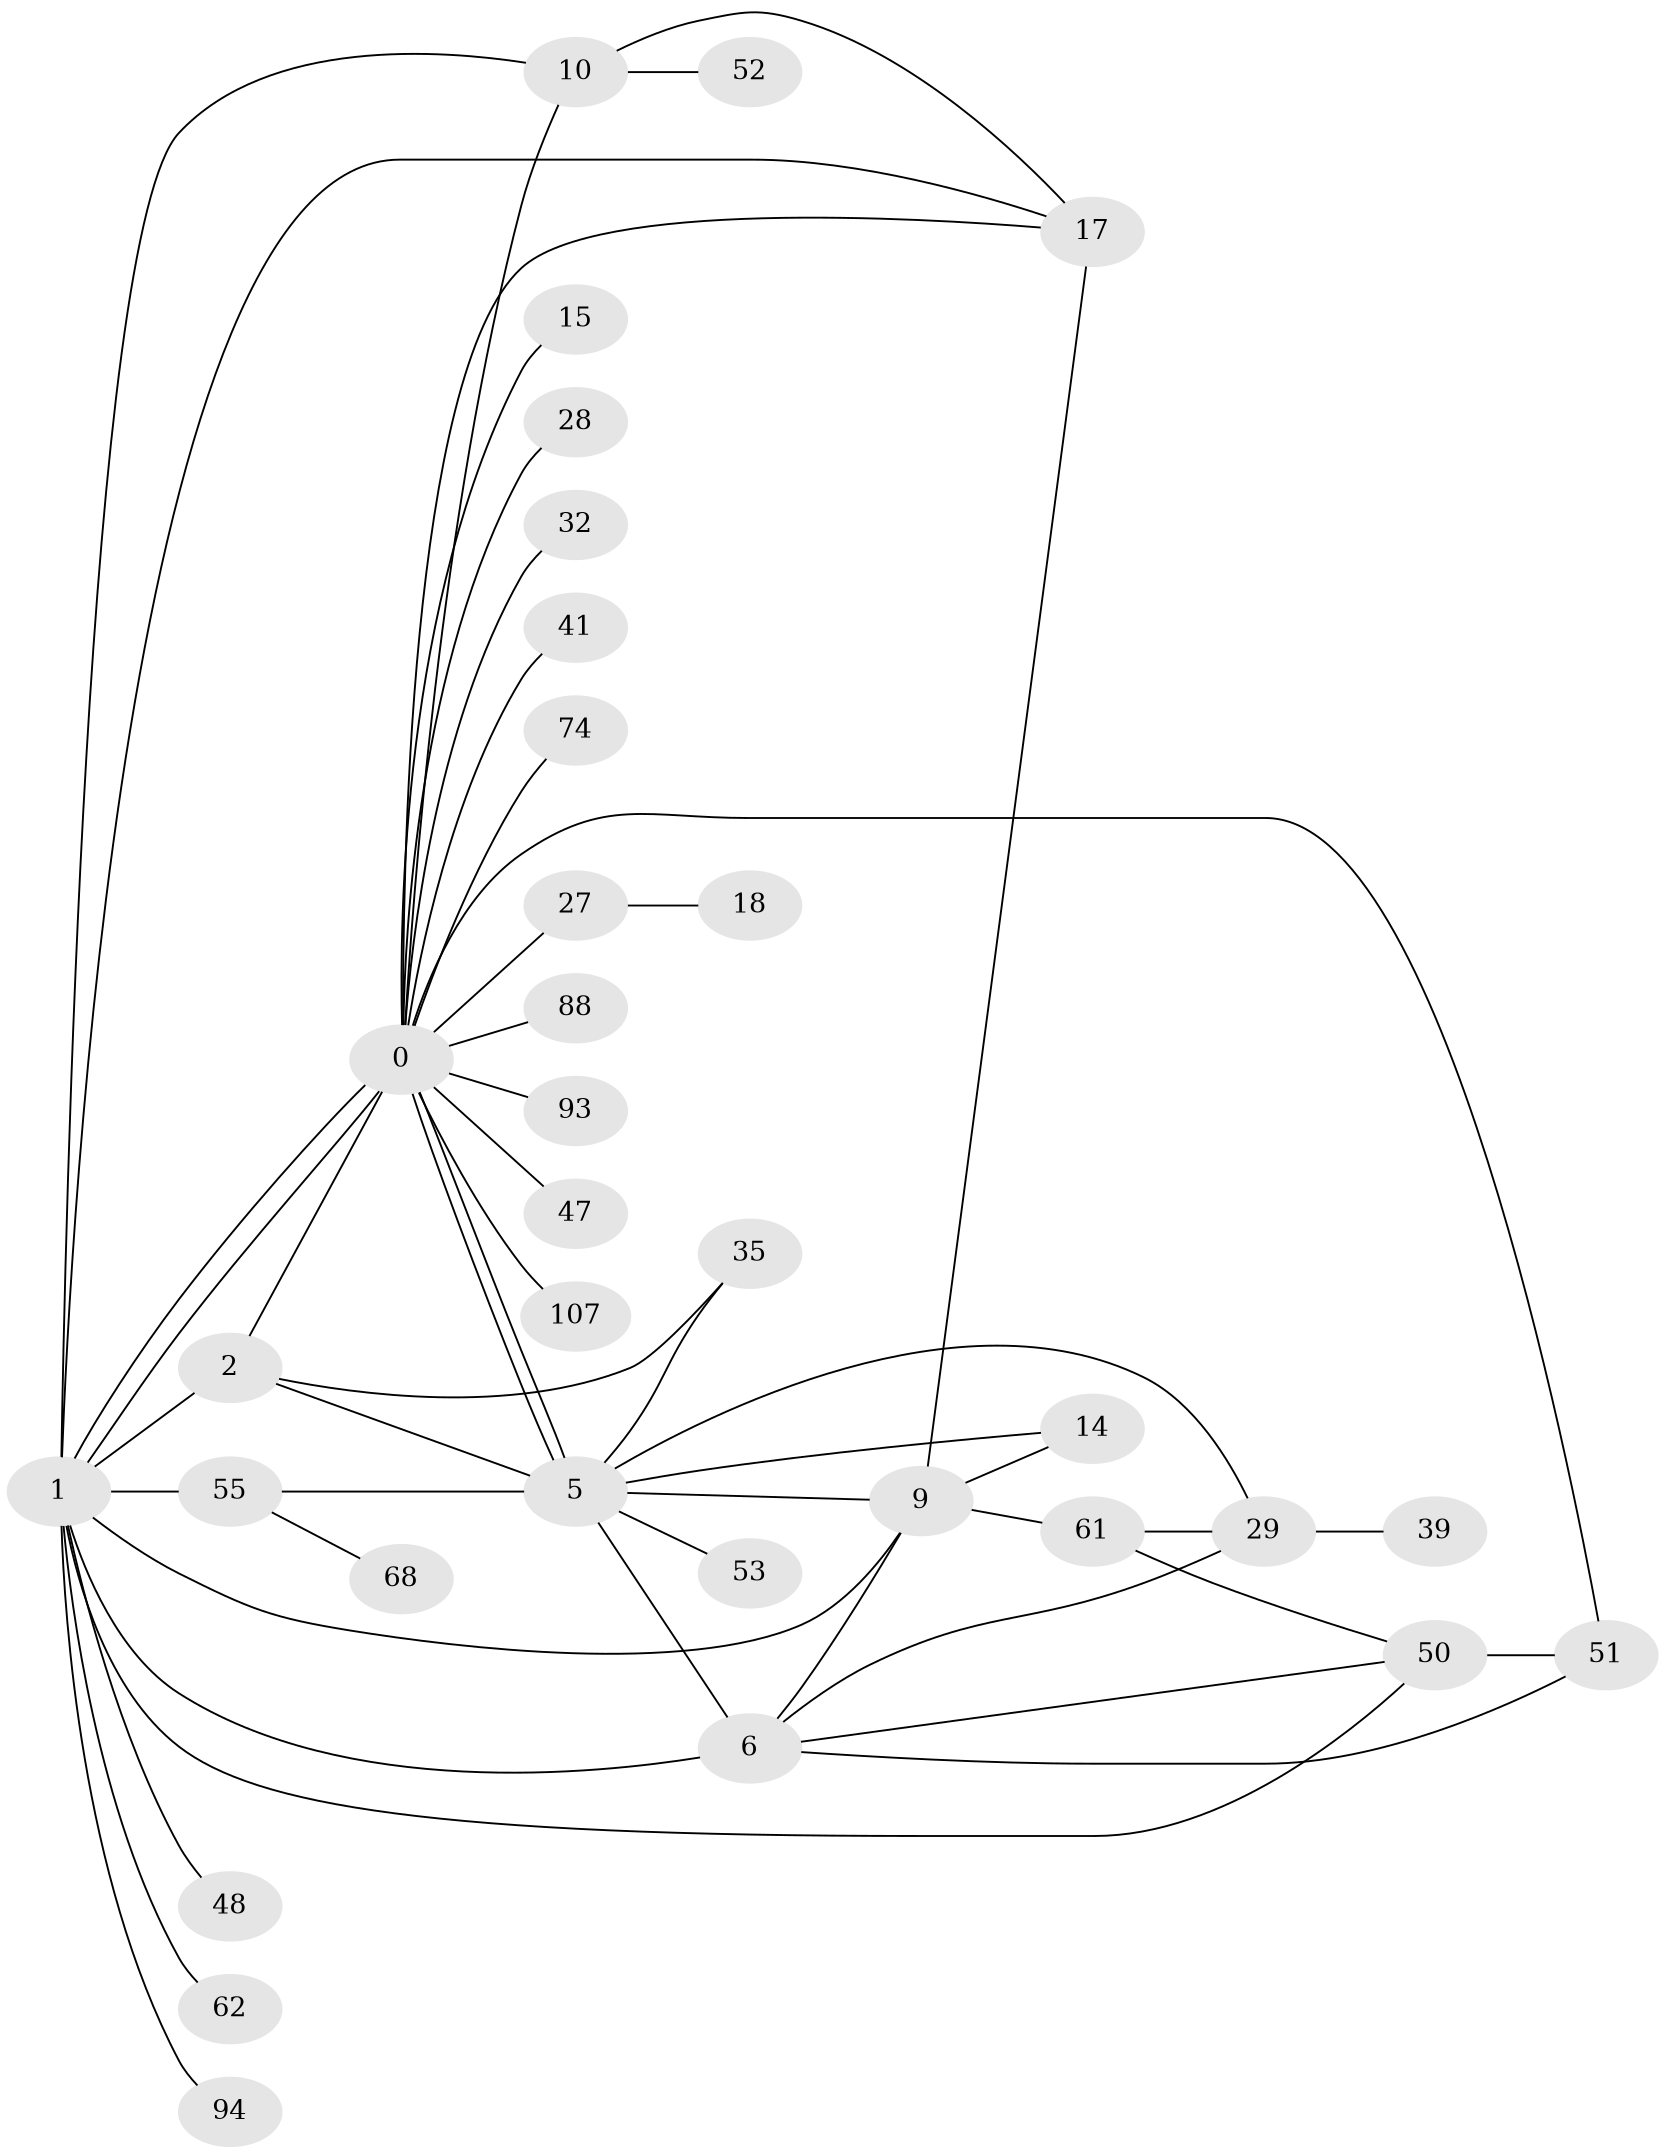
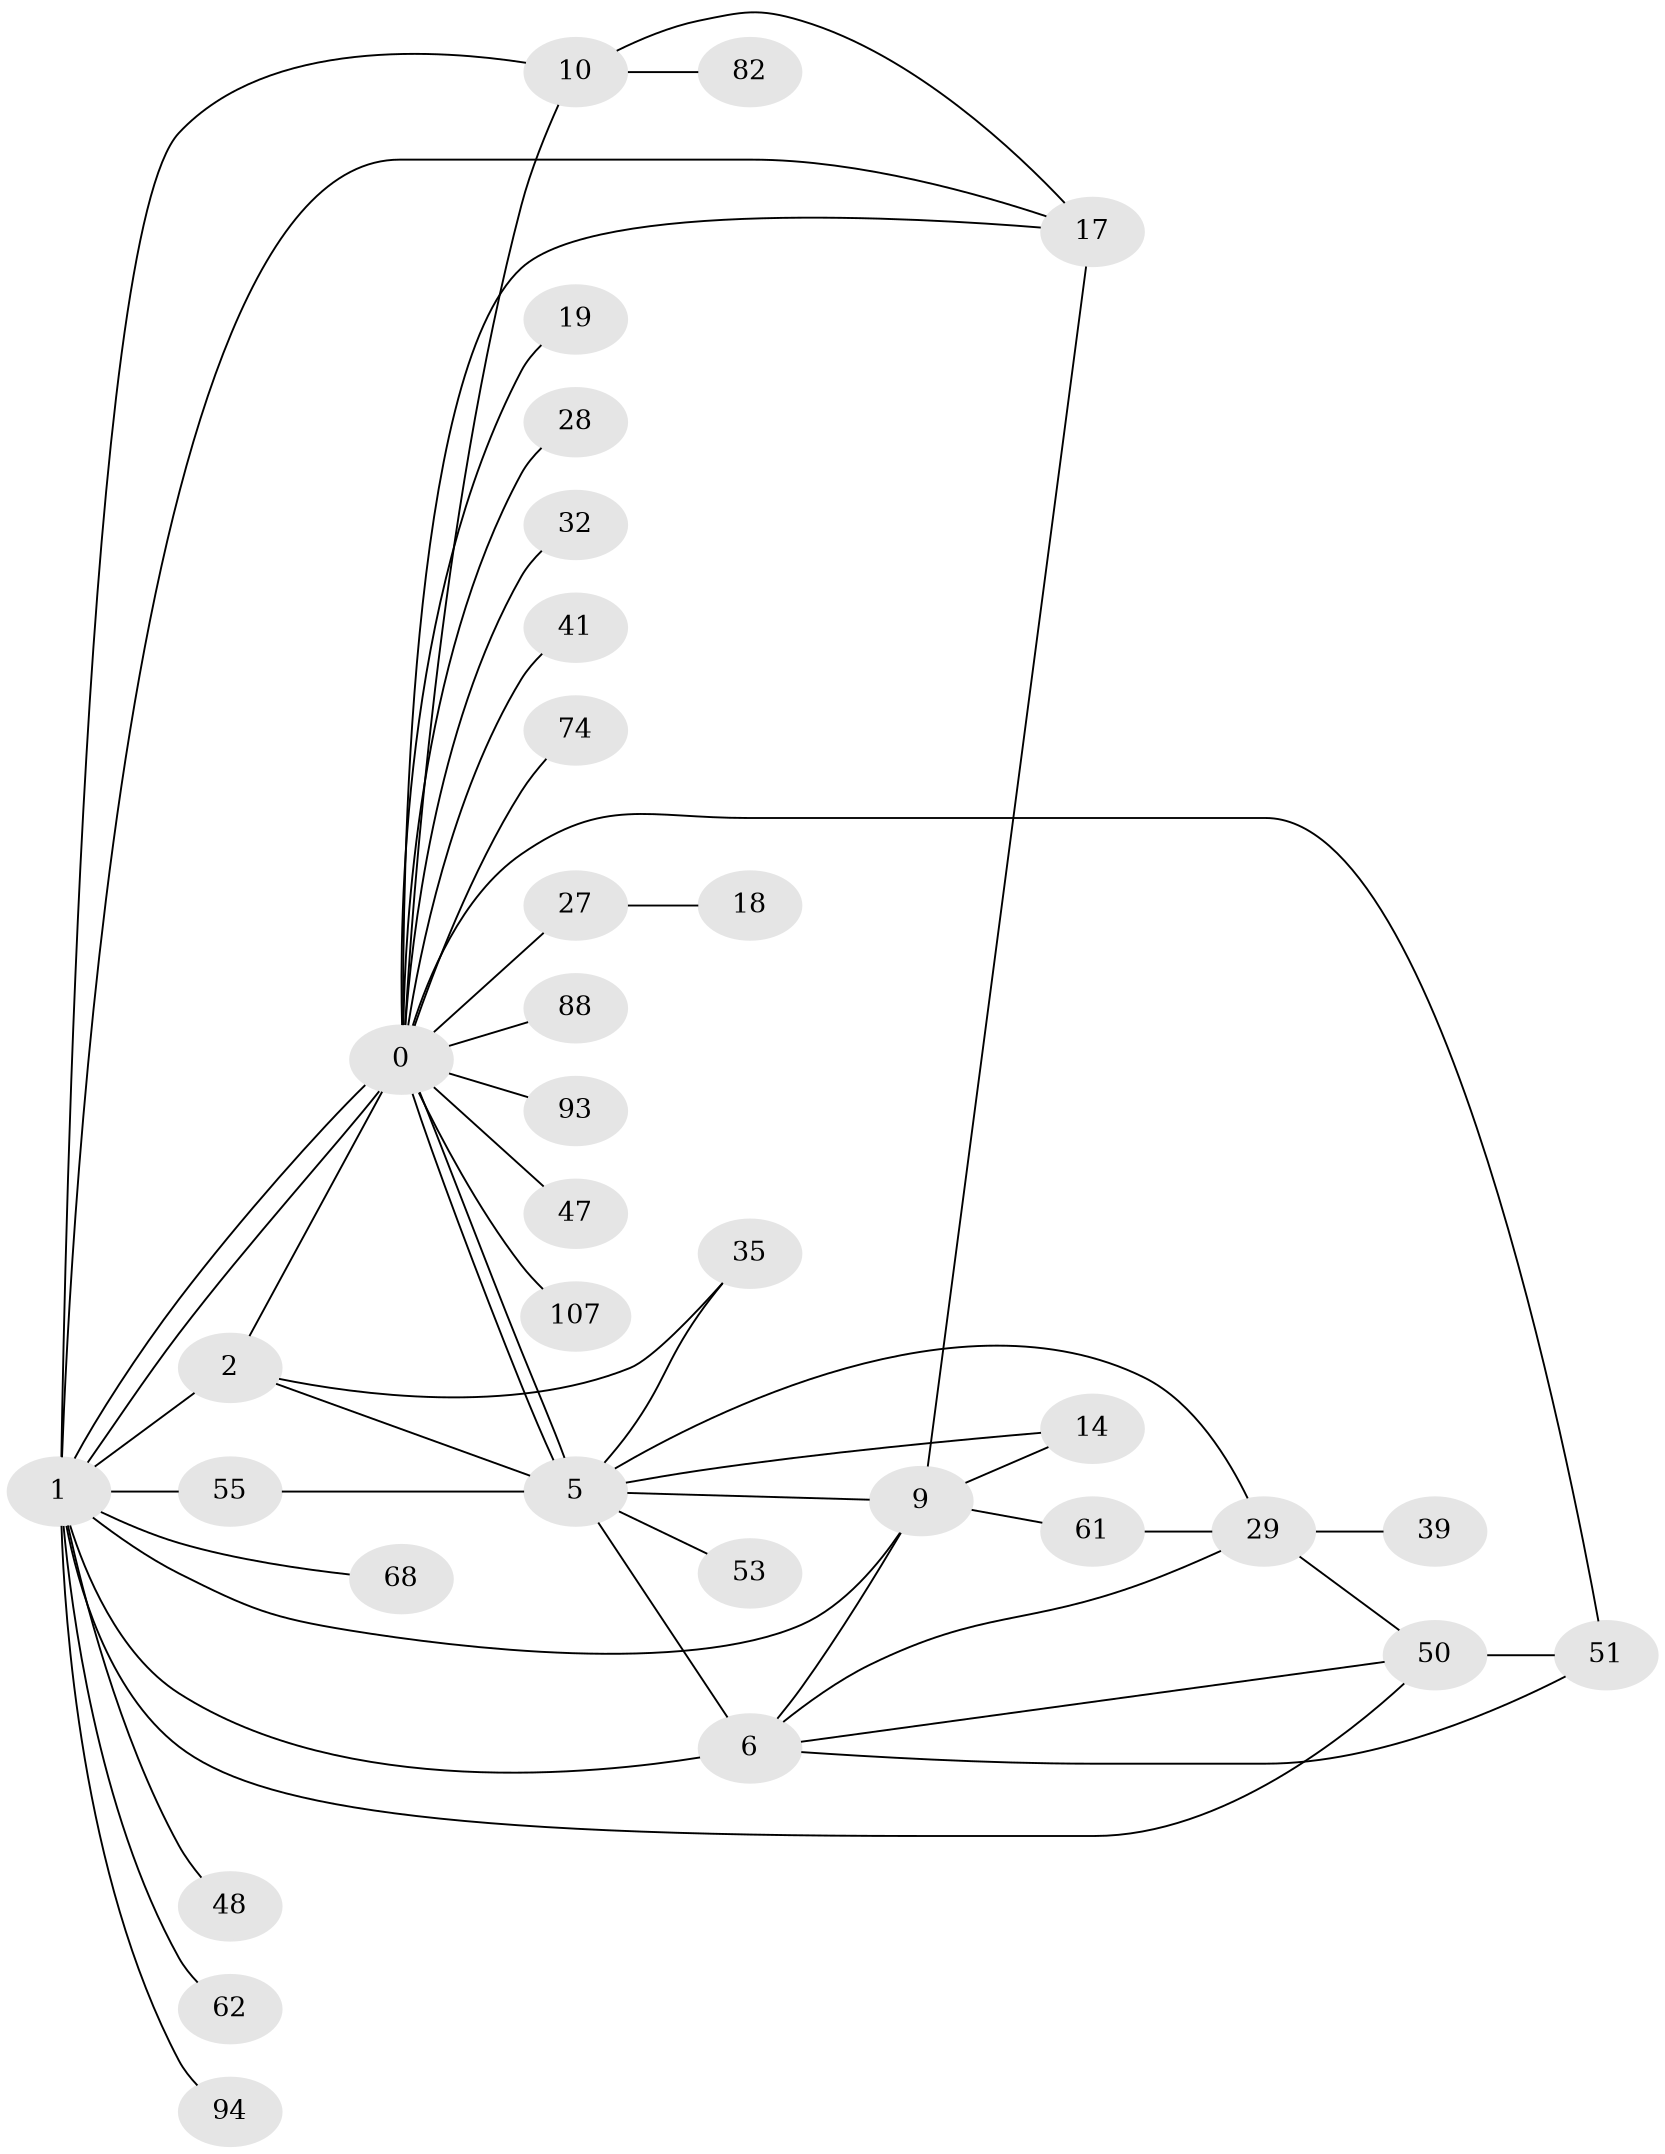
node "52": label "52" -> "82"
node "15": label "15" -> "19"
edge "55" -- "68": now "1" -- "68"
edge "61" -- "50": now "29" -- "50"
